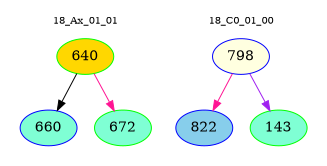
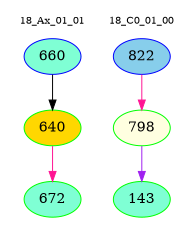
node "798": color blue -> green
edge "640" -> "660": reversed
edge "798" -> "822": reversed
